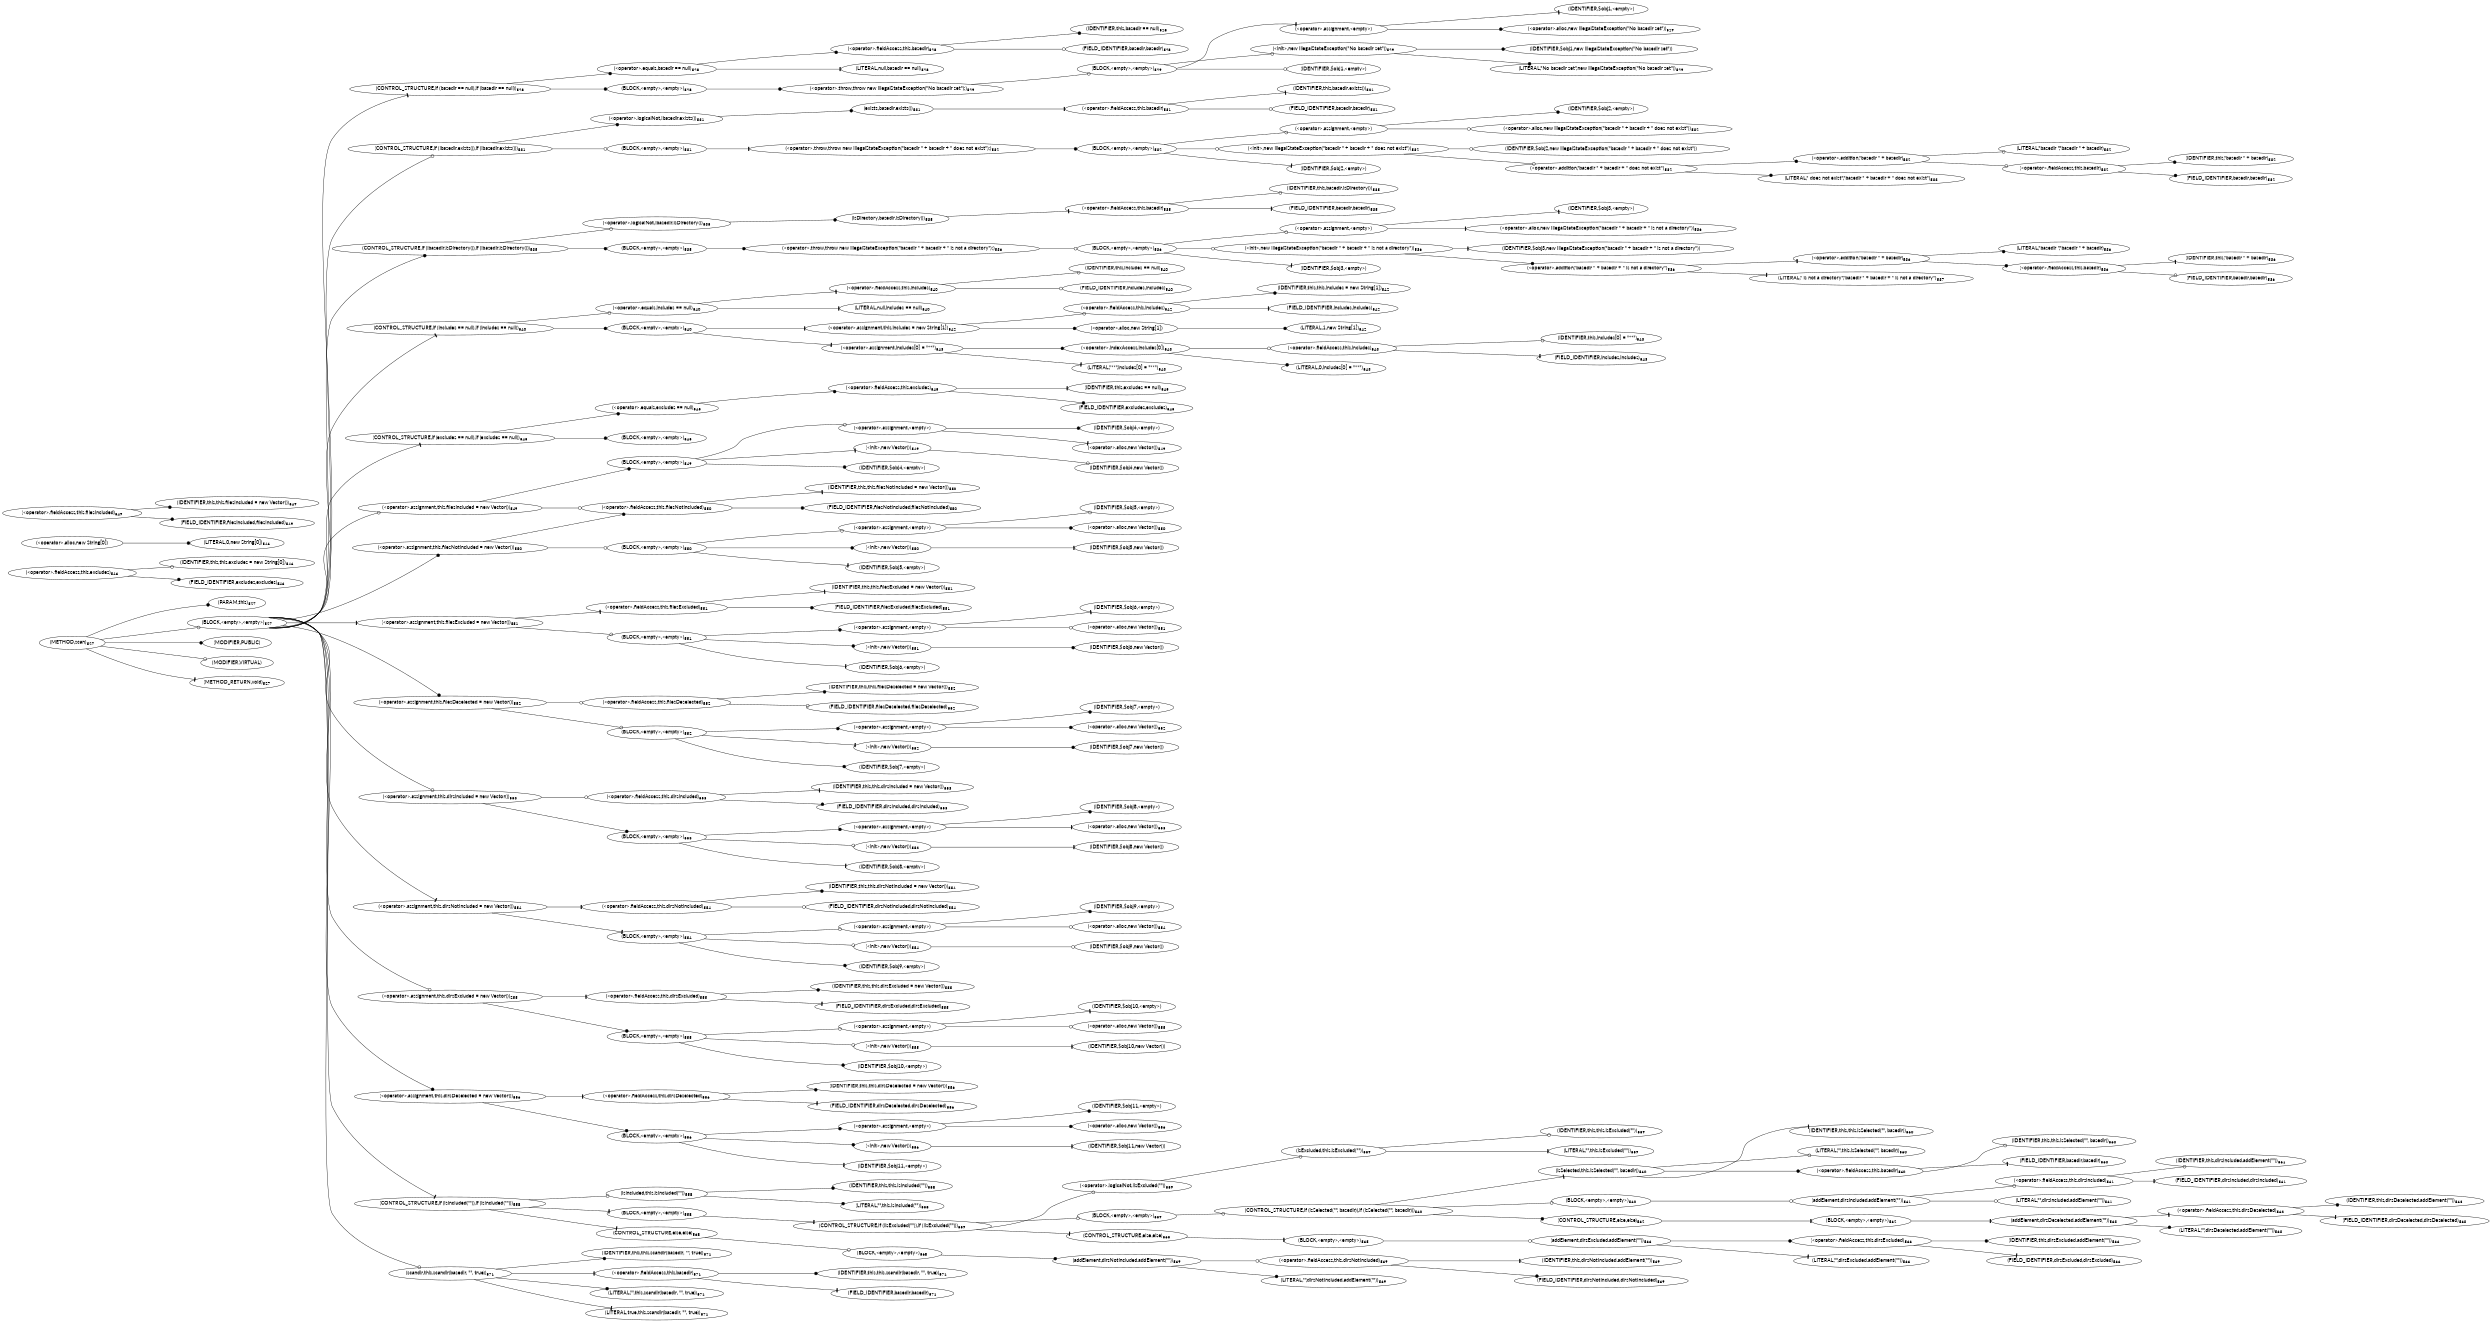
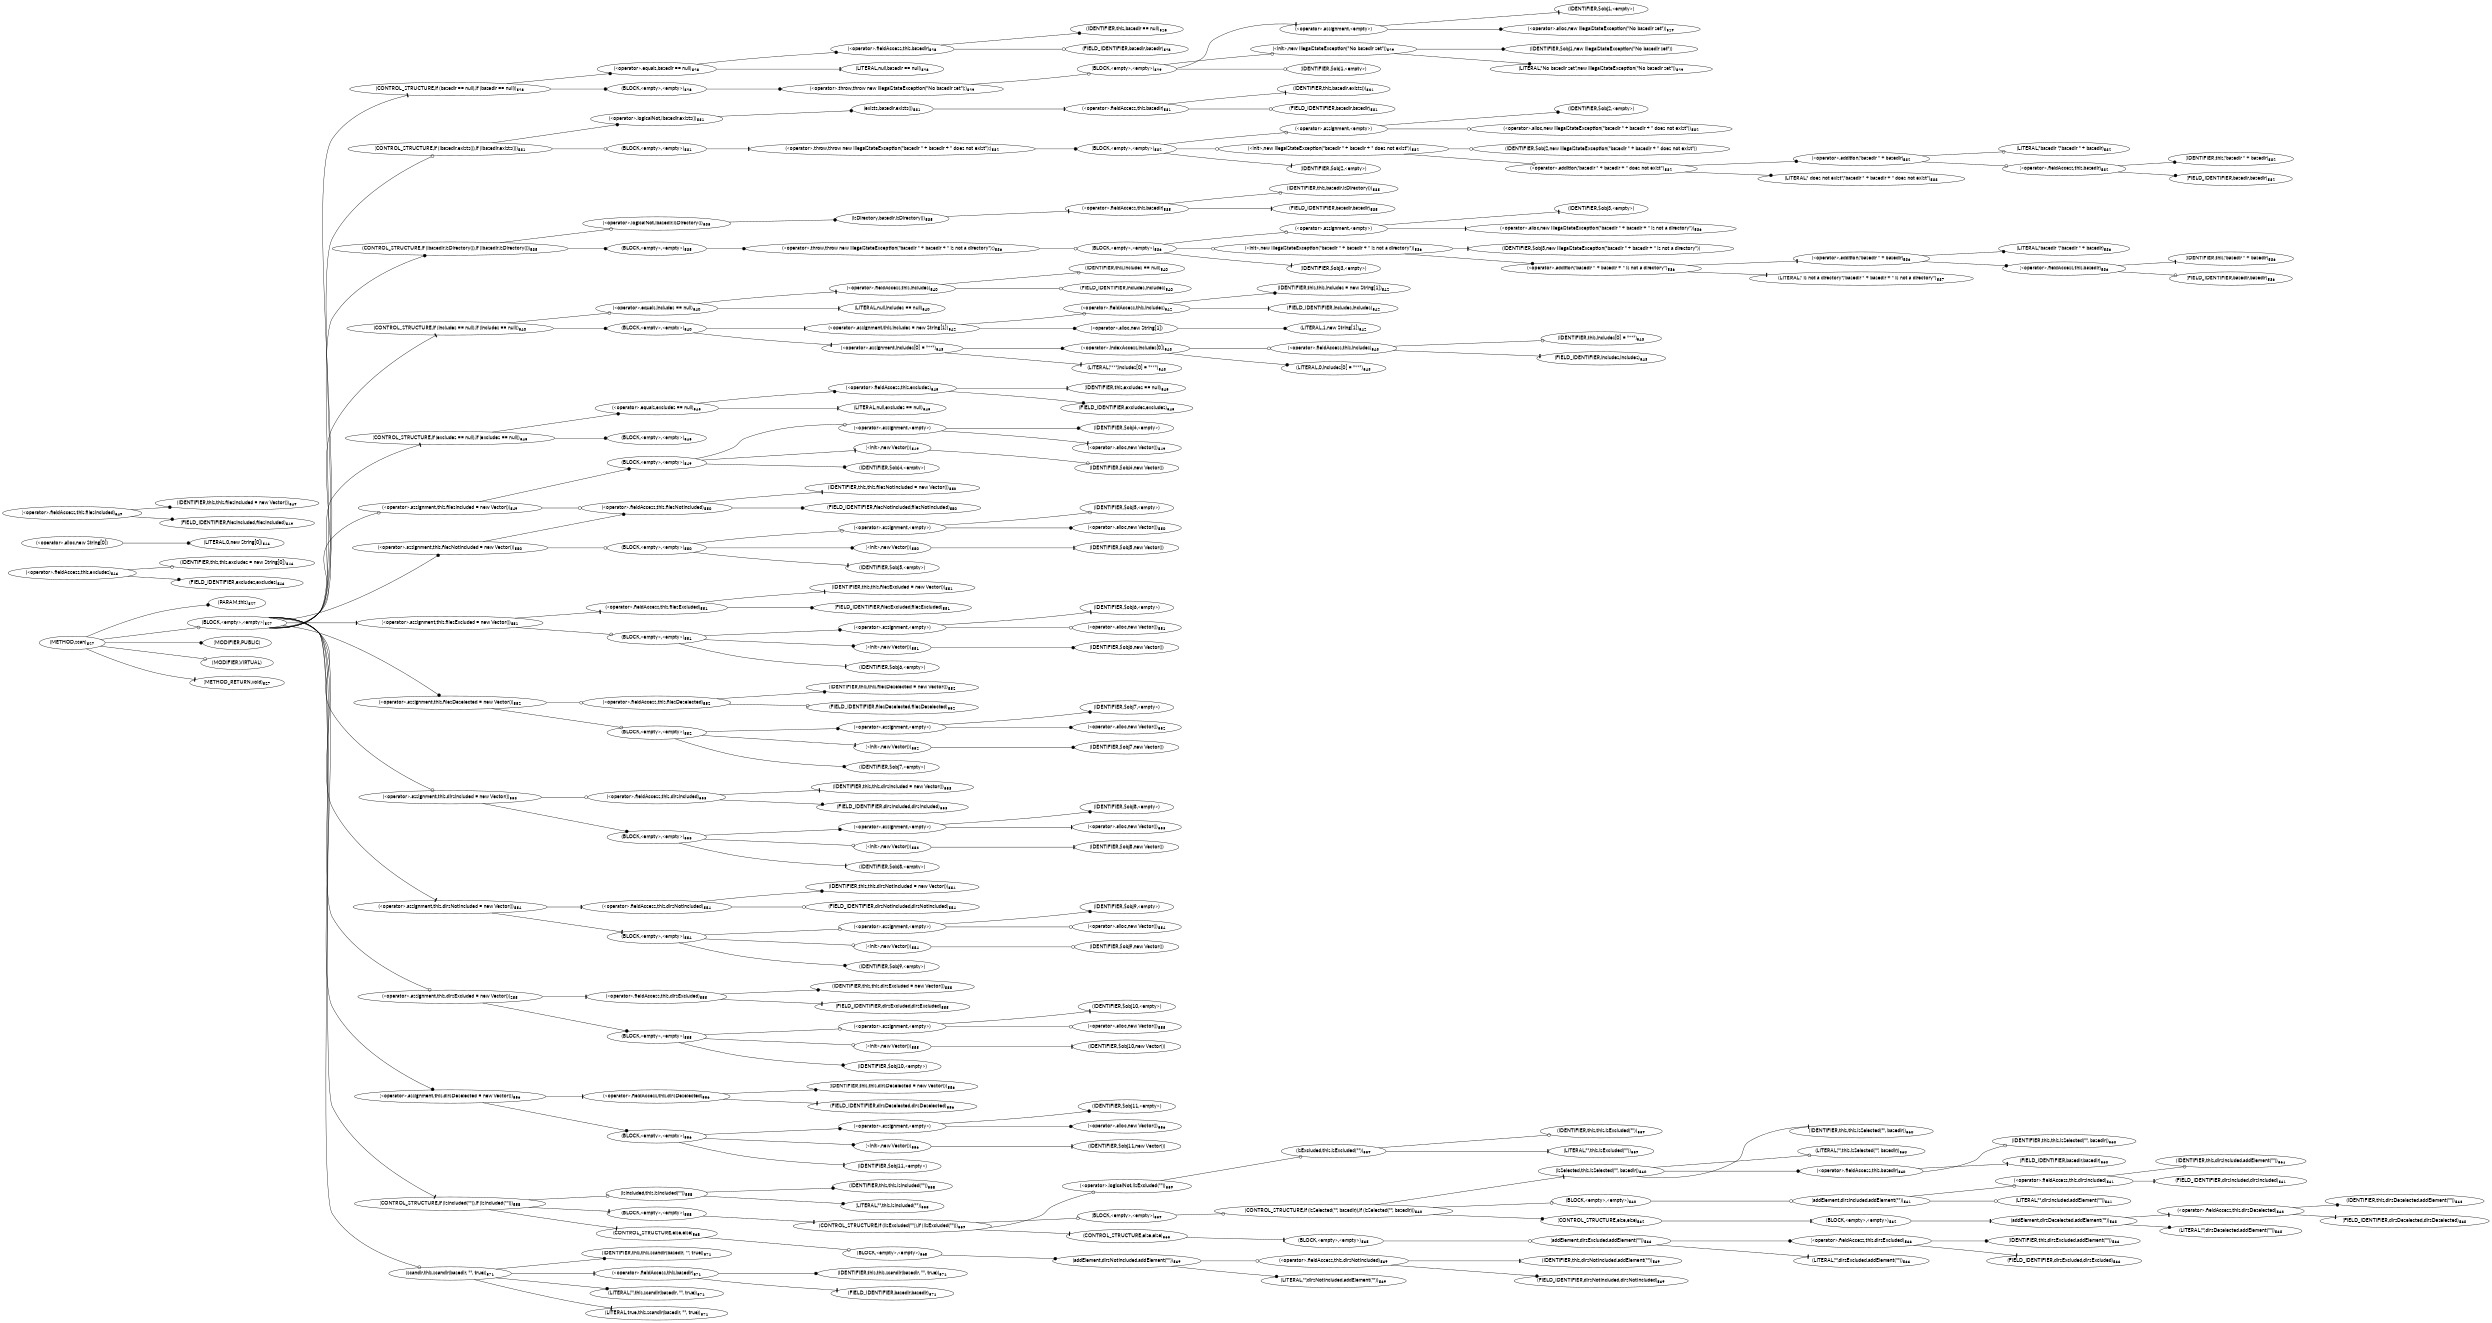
node "(LITERAL,null,excludes == null)": added
